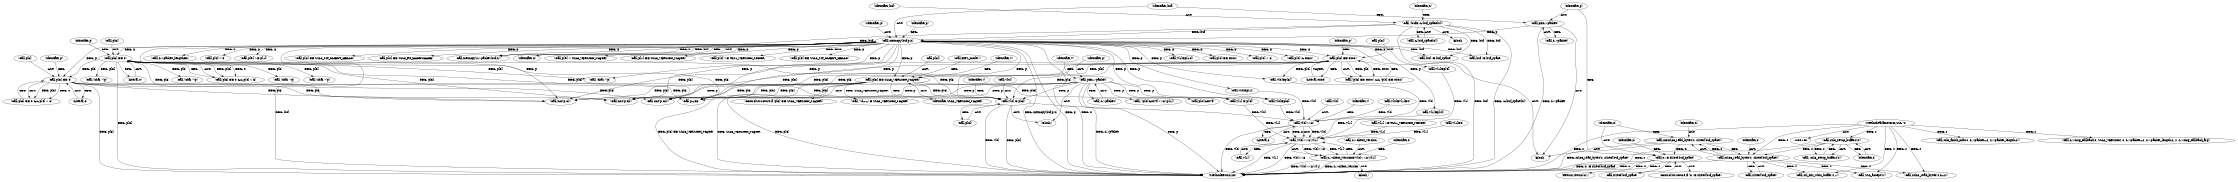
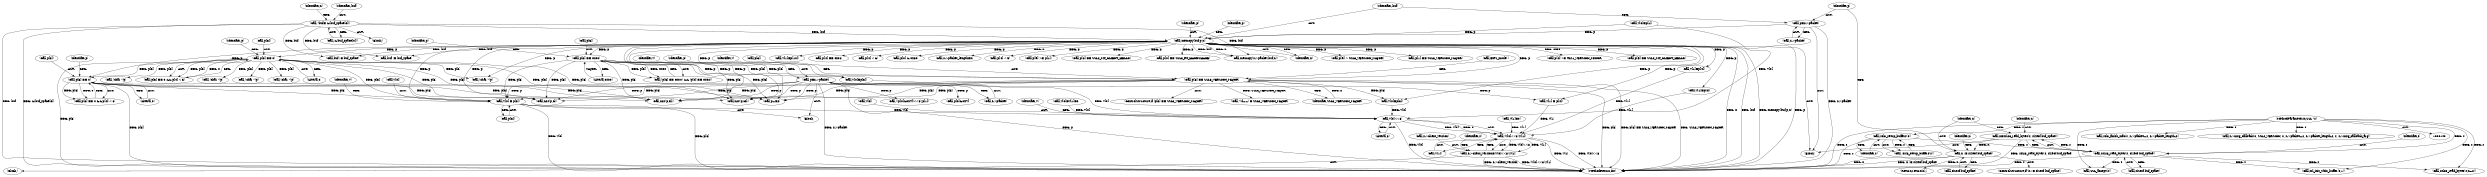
edge "(Call,memcpy(buf,p,n))" -> "(Call,v[0]=p[1])": reversed
edge "(Identifier,SSL3_VERSION_MAJOR)" -> "(Call,p[3] == SSL3_VERSION_MAJOR)": label "AST: " -> "DDG: n"
node "(Call,v[1] >= TLS1_VERSION_MINOR)": removed
